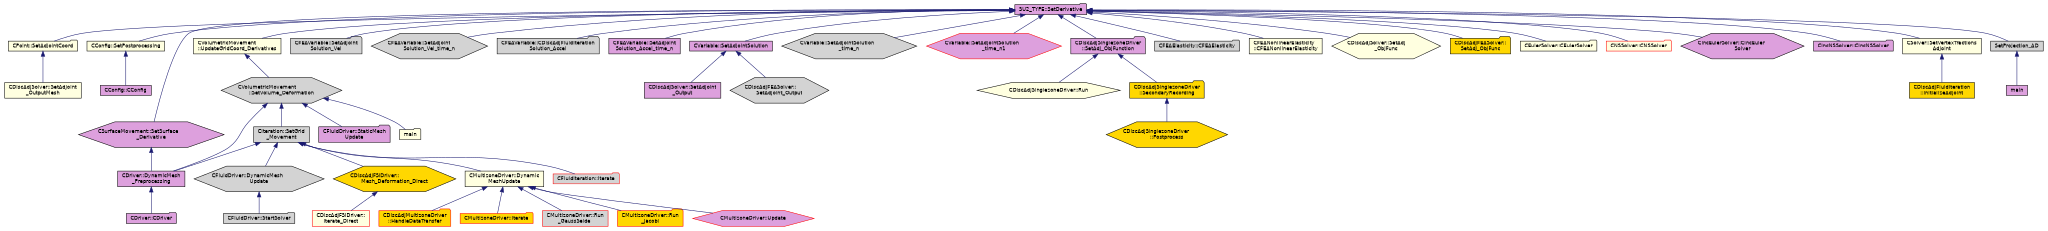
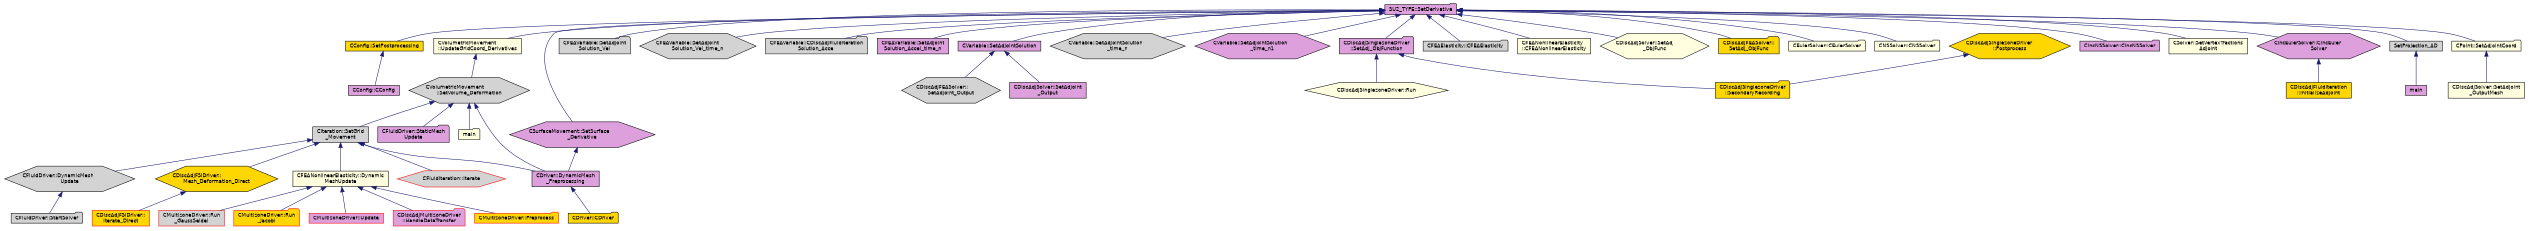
node "CConfig::SetPostprocessing": fillcolor lightyellow -> gold
node "CVariable::SetAdjointSolution _time_n1": color red -> black
node "CNSSolver::CNSSolver": color red -> black
edge "CDiscAdjFluidIteration ::InitializeAdjoint" -> "CSolver::SetVertexTractions Adjoint": now "CDiscAdjFluidIteration ::InitializeAdjoint" -> "CIncEulerSolver::CIncEuler Solver"
edge "CDiscAdjSinglezoneDriver ::Postprocess" -> "CDiscAdjSinglezoneDriver ::SecondaryRecording": reversed
node "CMultizoneDriver::Dynamic MeshUpdate": label "CMultizoneDriver::Dynamic MeshUpdate" -> "CFEANonlinearElasticity::Dynamic MeshUpdate"
node "CFluidIteration::Iterate": shape folder -> hexagon
node "CDriver::CDriver": fillcolor plum -> gold
node "CDiscAdjFSIDriver:: Iterate_Direct": fillcolor lightyellow -> gold
node "CDiscAdjMultizoneDriver ::HandleDataTransfer": fillcolor gold -> plum
node "CMultizoneDriver::Iterate": label "CMultizoneDriver::Iterate" -> "CMultizoneDriver::Preprocess"
node "CMultizoneDriver::Update": shape hexagon -> box
